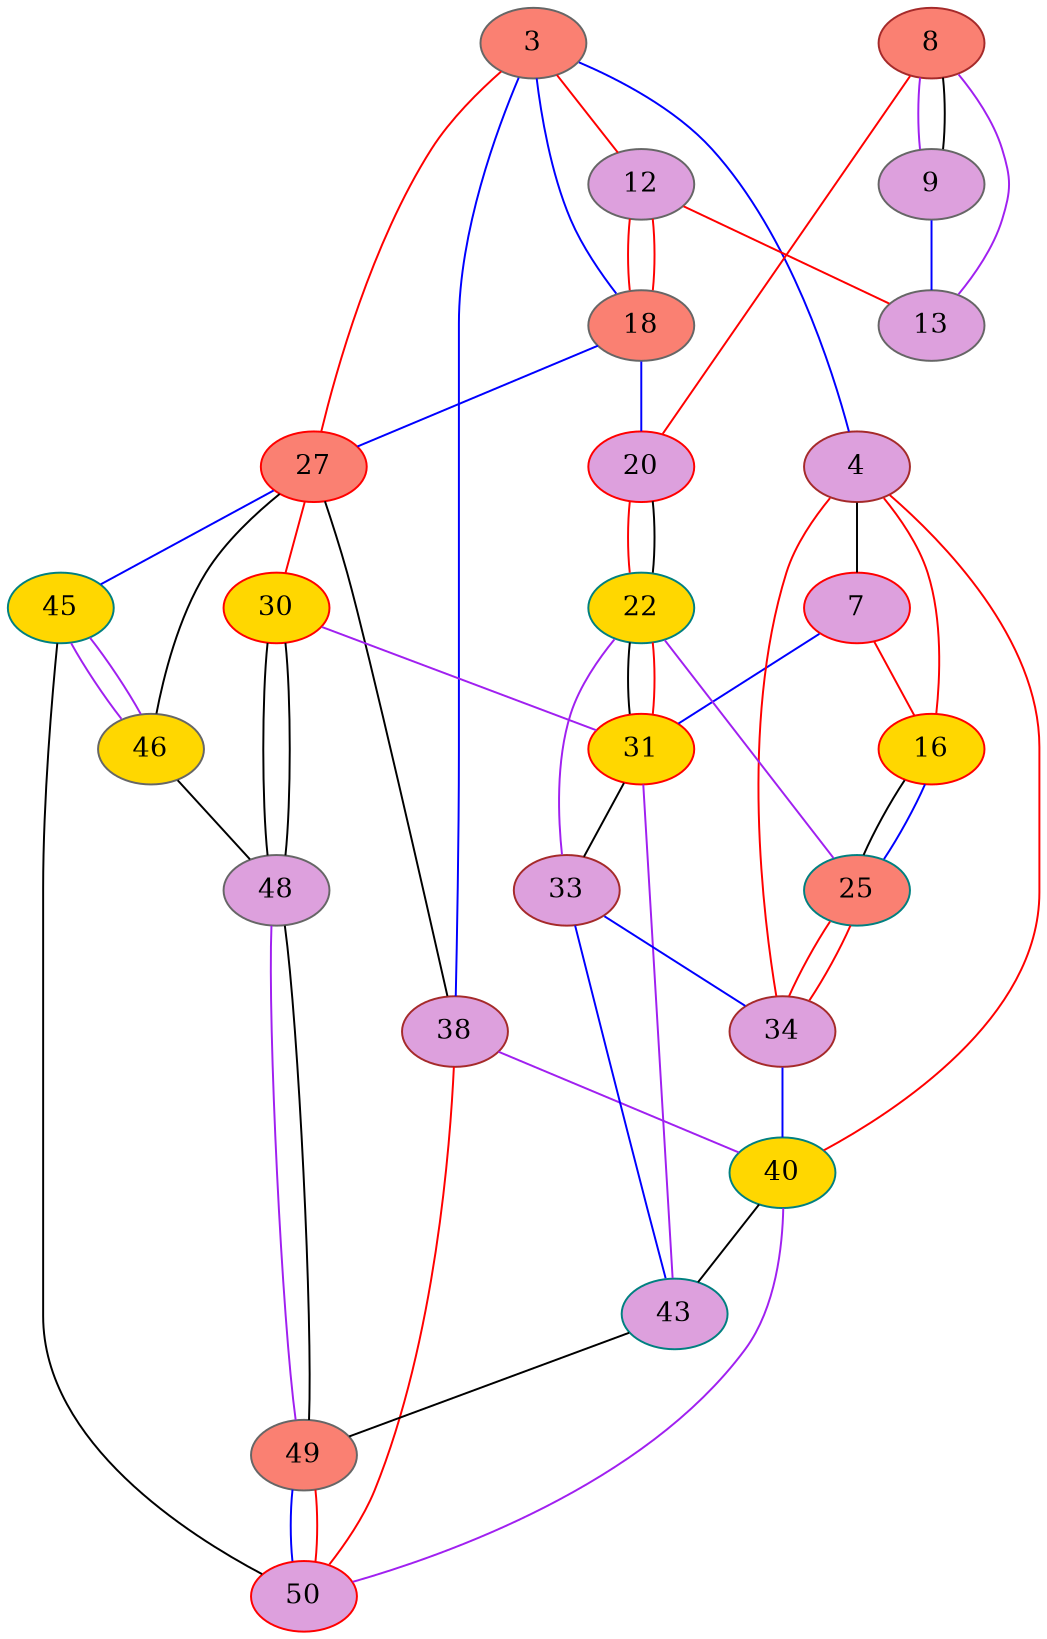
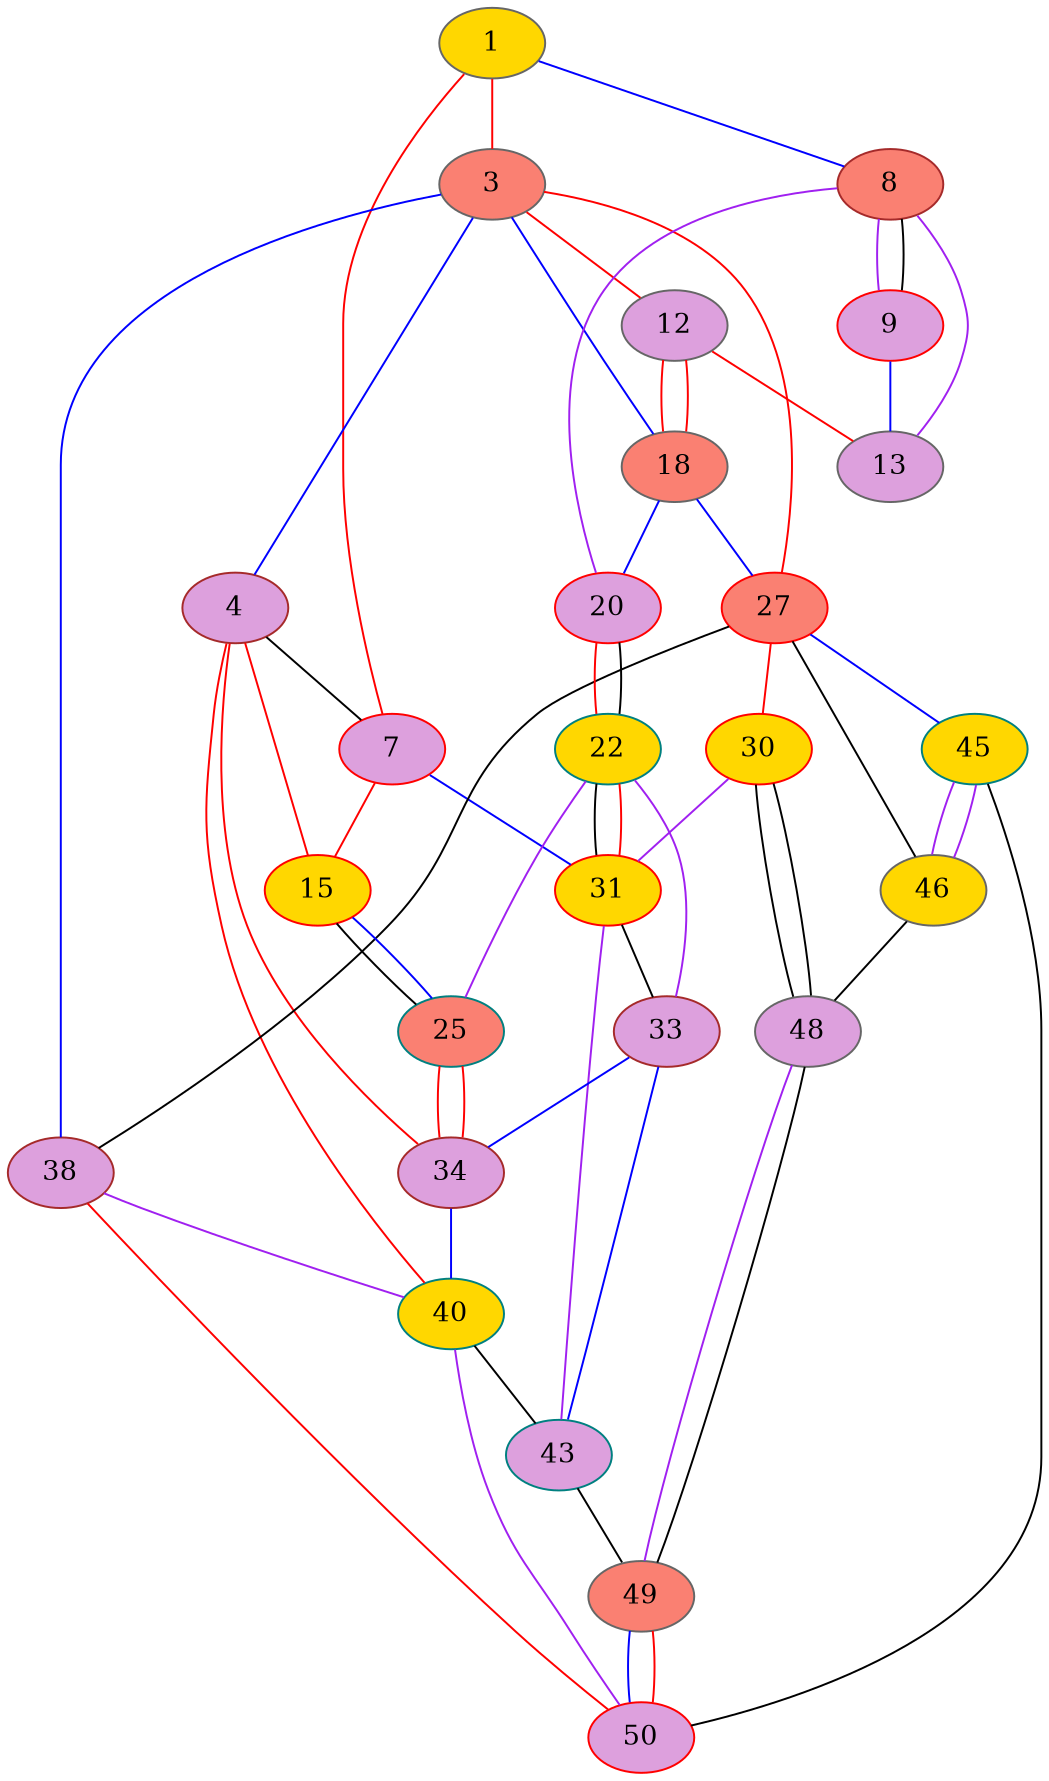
node "1": added
node "9": color gray40 -> red
edge "8" -- "20": color red -> purple
node "16": label "16" -> "15"
